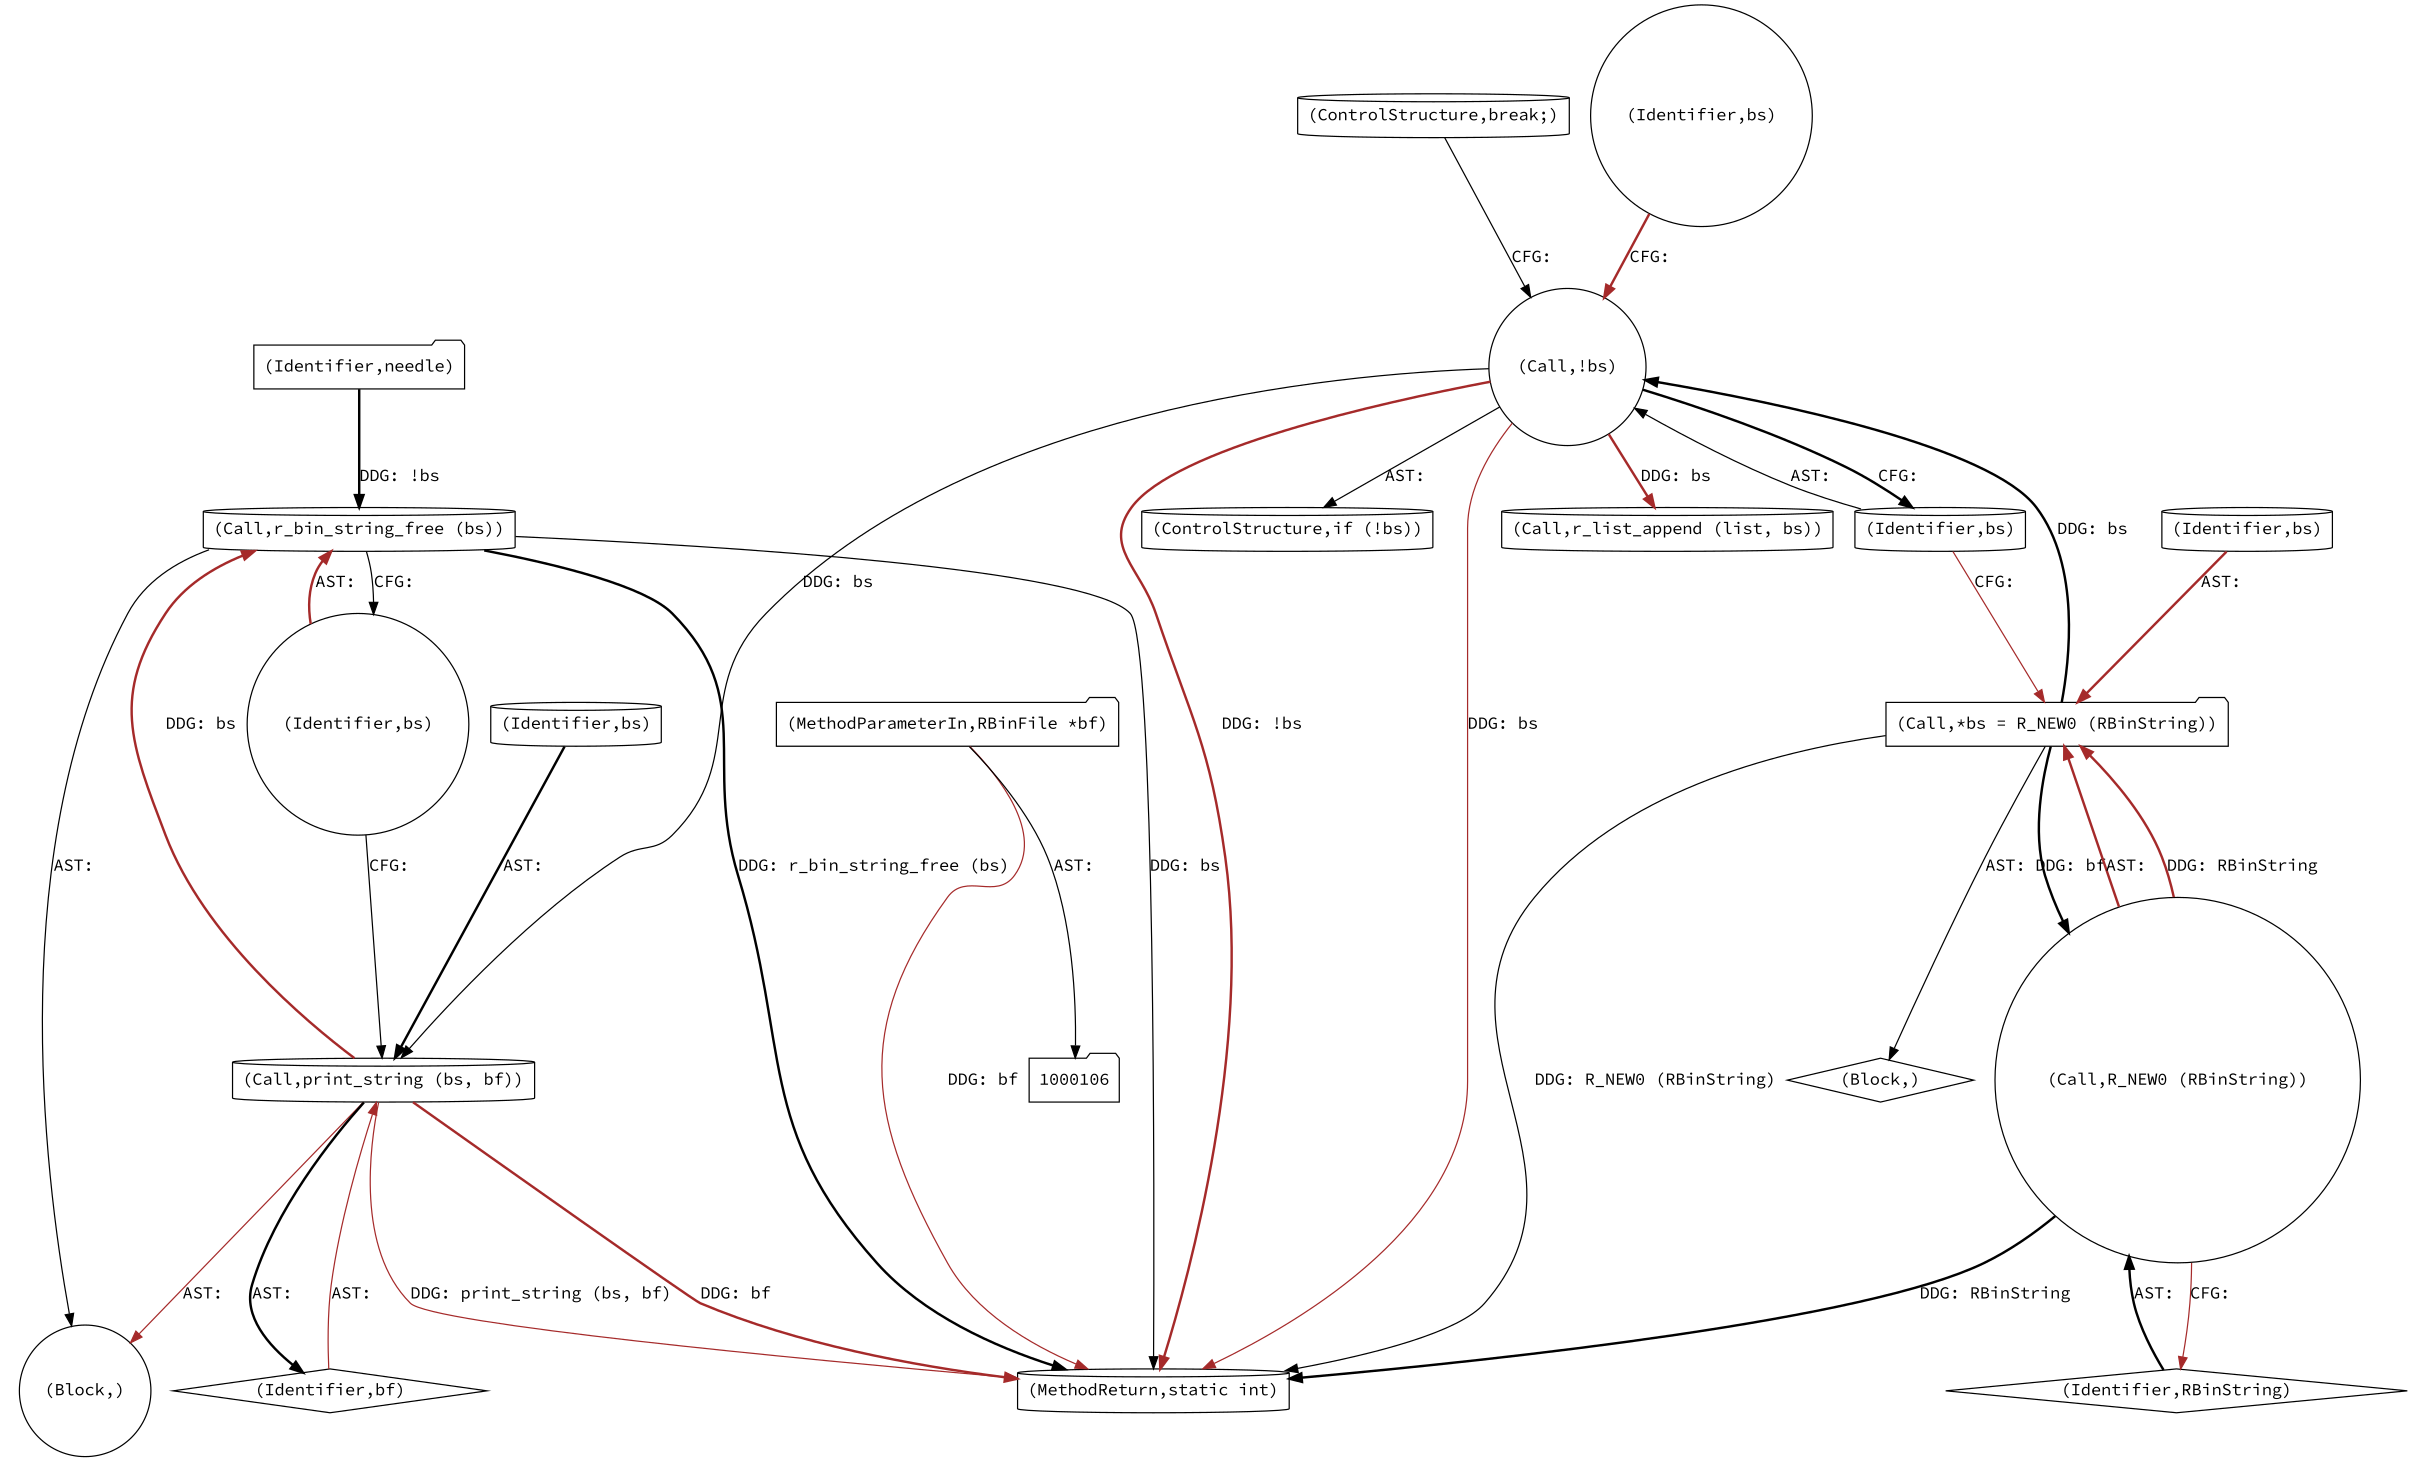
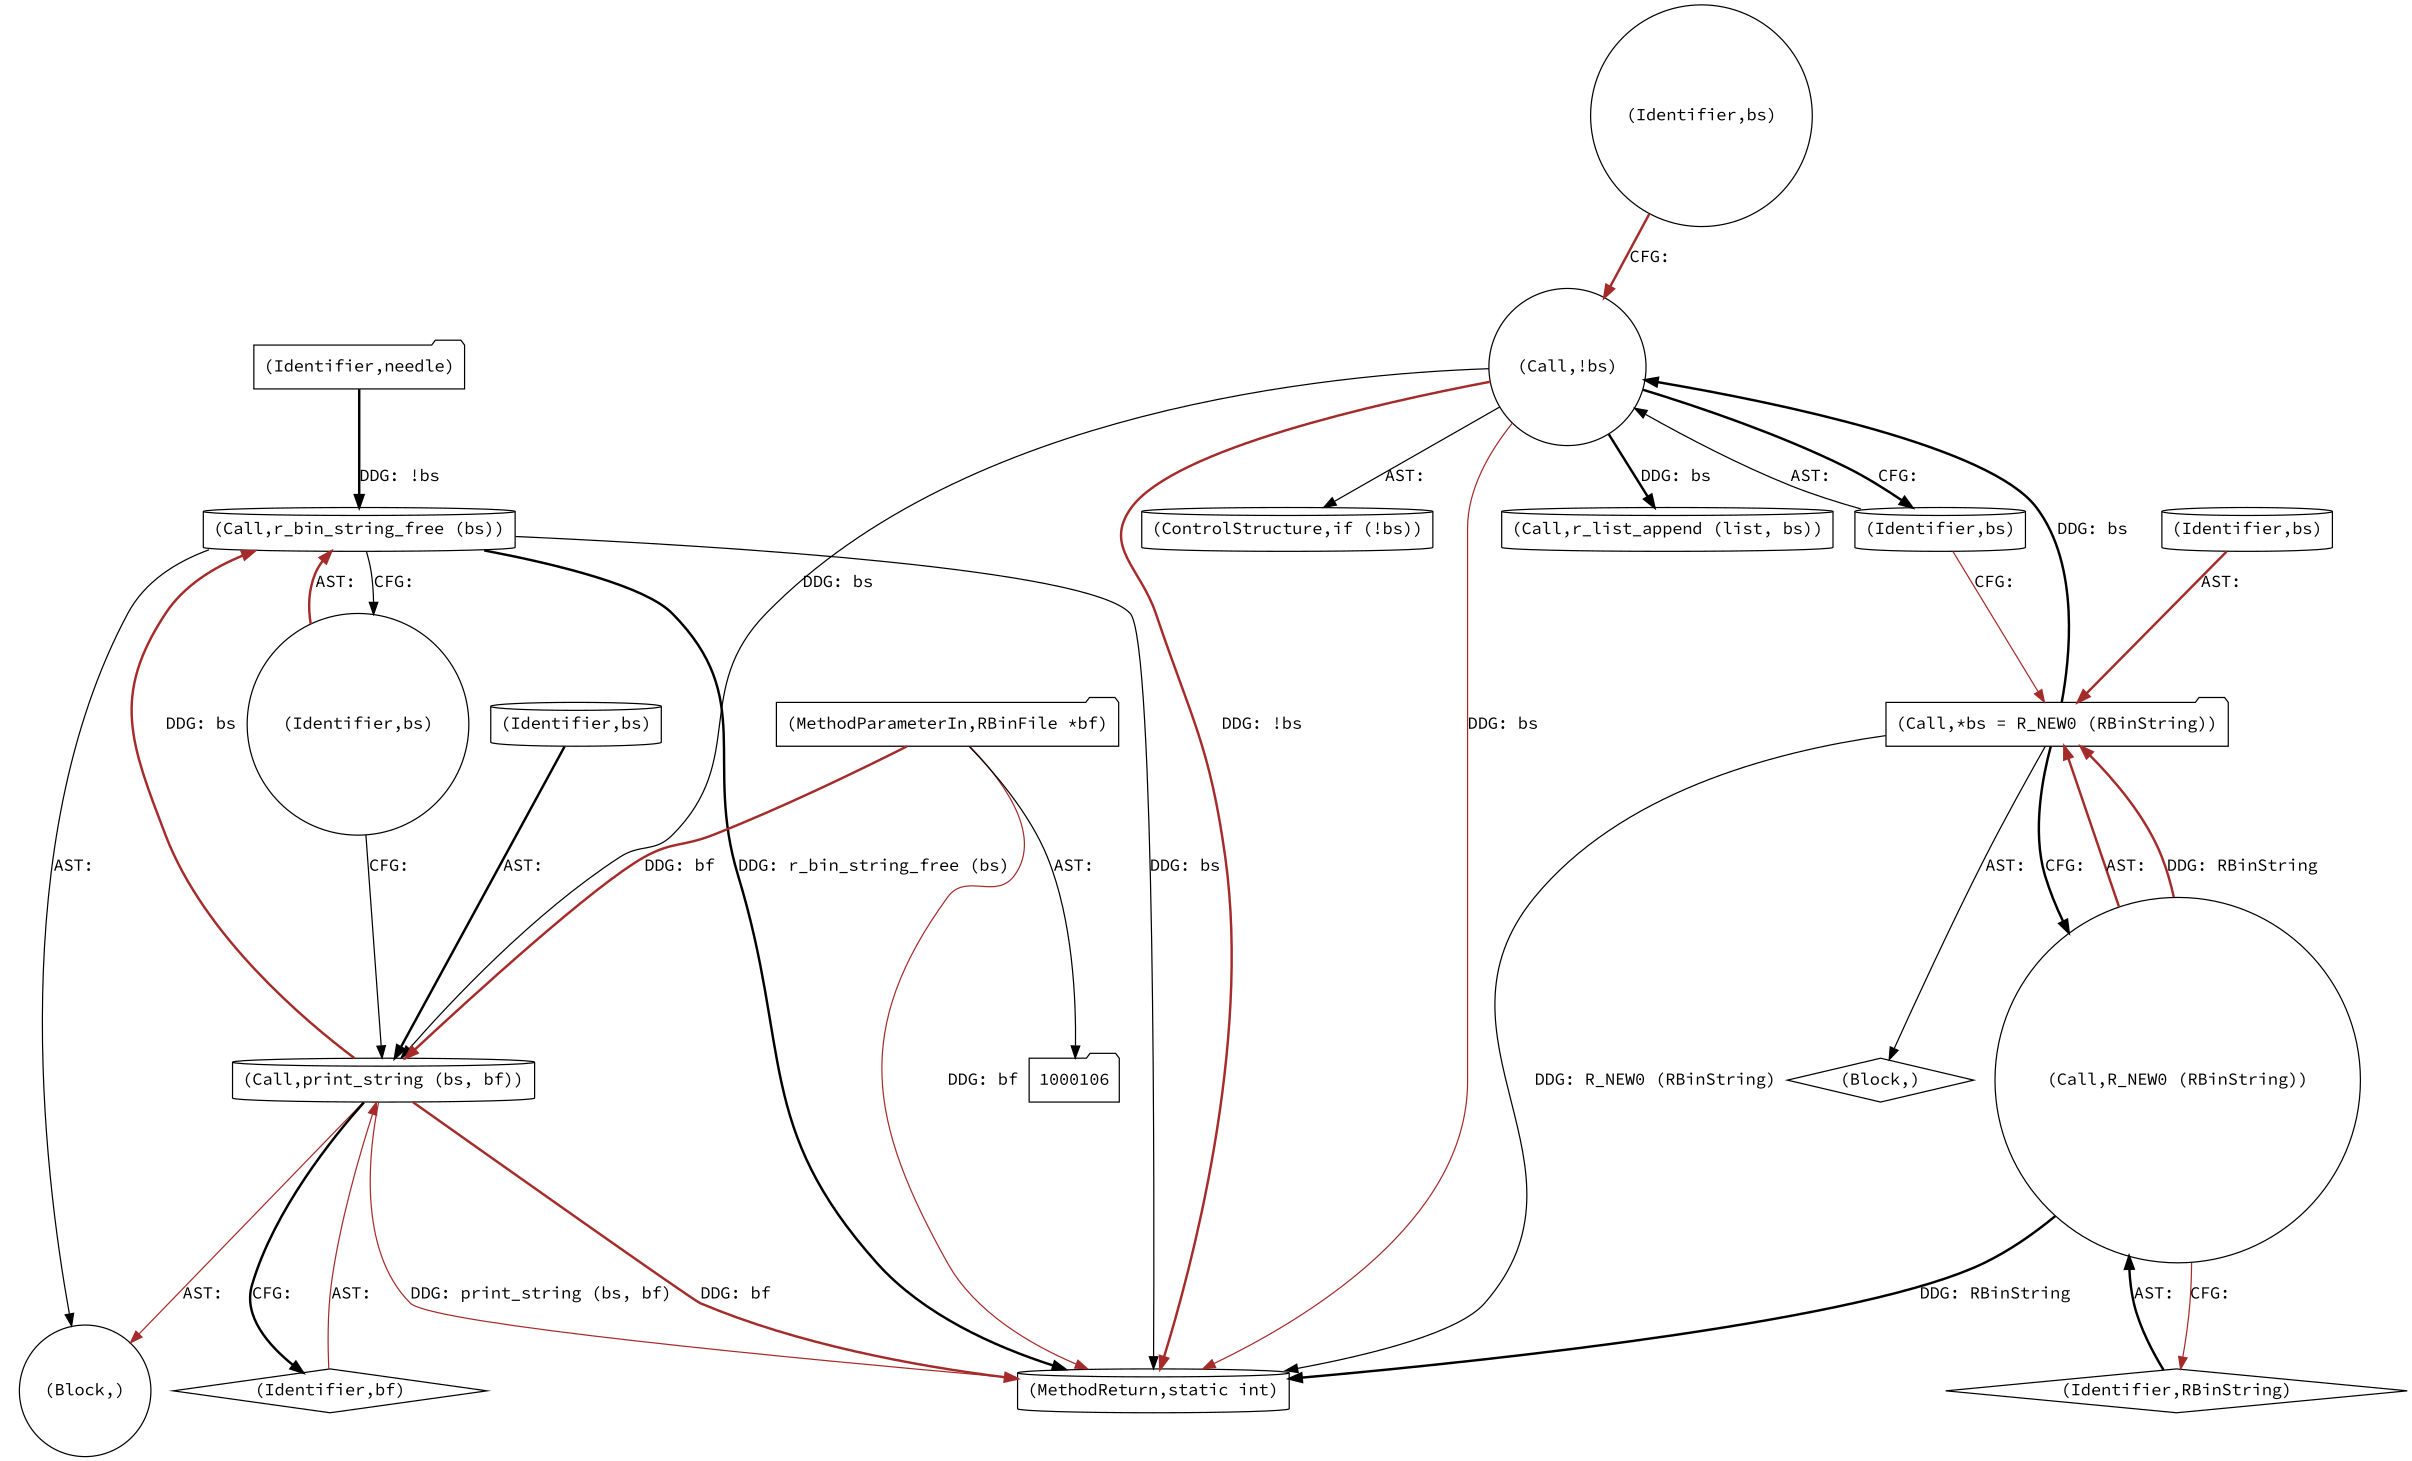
node "(ControlStructure,break;)": removed
edge "(Call,!bs)" -> "(Call,r_list_append (list, bs))": color brown -> black
edge "(MethodParameterIn,RBinFile *bf)" -> "(Call,print_string (bs, bf))": added, label "DDG: bf"
edge "(Call,*bs = R_NEW0 (RBinString))" -> "(Call,R_NEW0 (RBinString))": label "DDG: bf" -> "CFG: "
edge "(Call,print_string (bs, bf))" -> "(Identifier,bf)": label "AST: " -> "CFG: "
